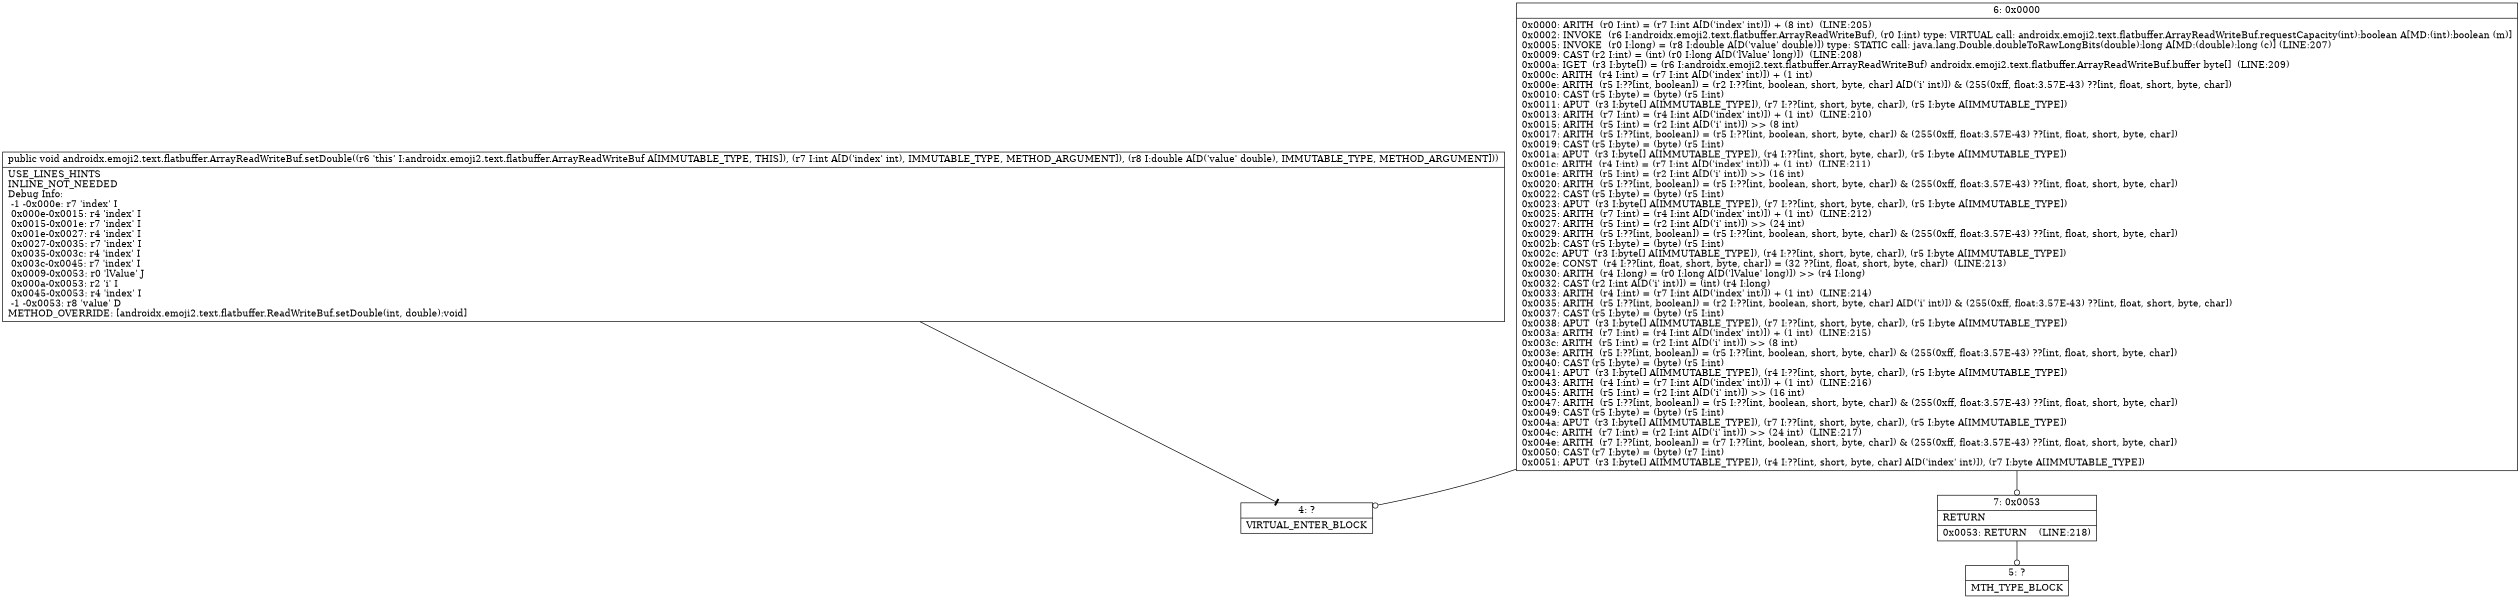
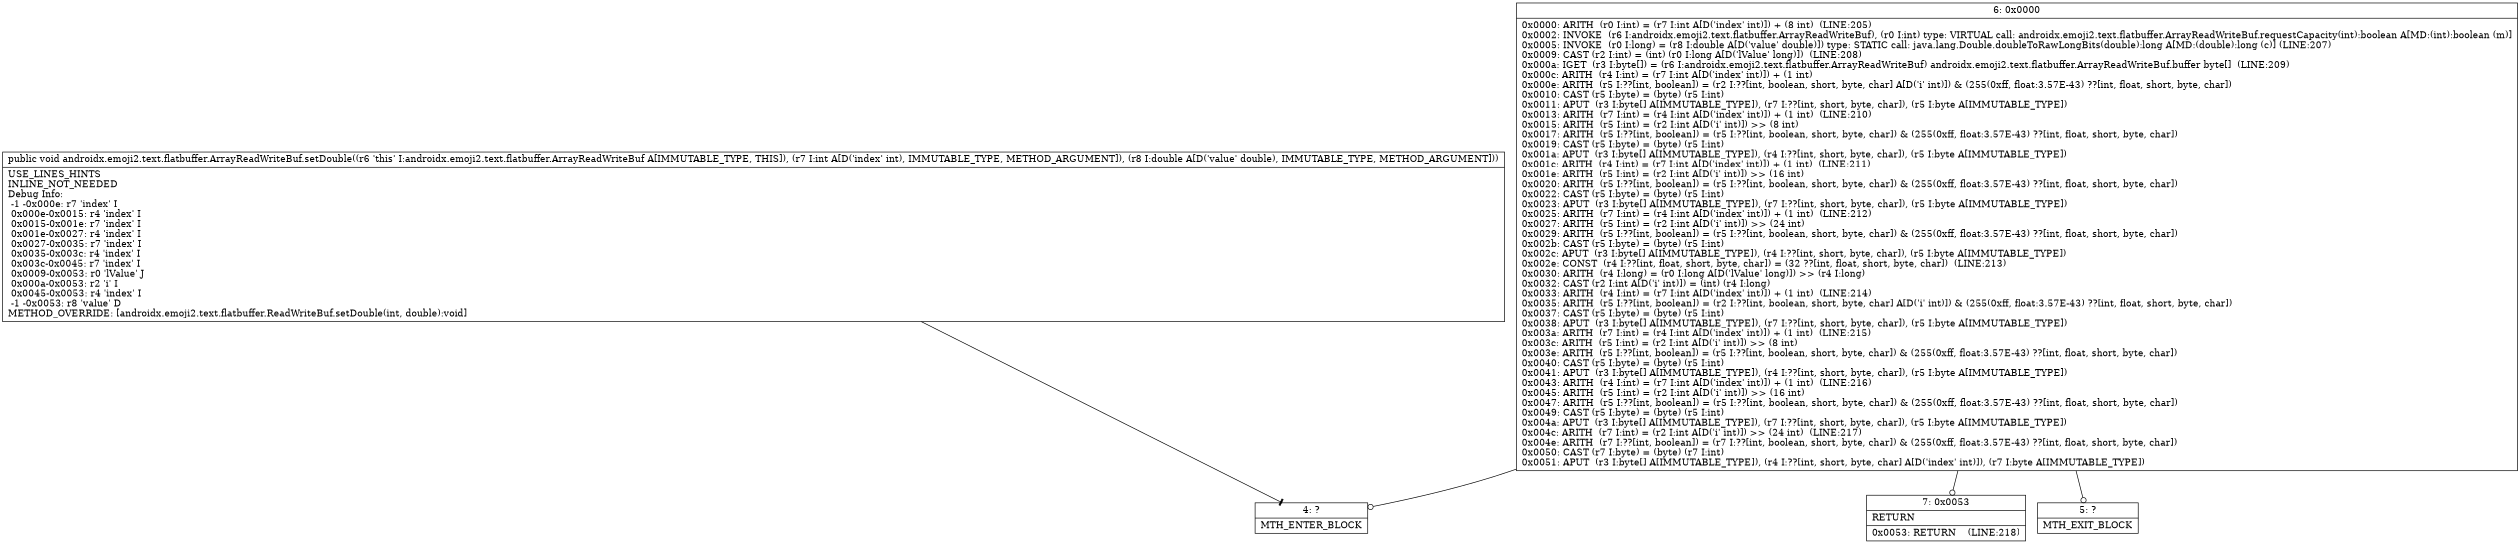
node "4: ?": text "VIRTUAL_ENTER_BLOCK" -> "MTH_ENTER_BLOCK"
edge "7: 0x0053" -> "5: ?": now "6: 0x0000" -> "5: ?"
node "5: ?": text "MTH_TYPE_BLOCK" -> "MTH_EXIT_BLOCK"
